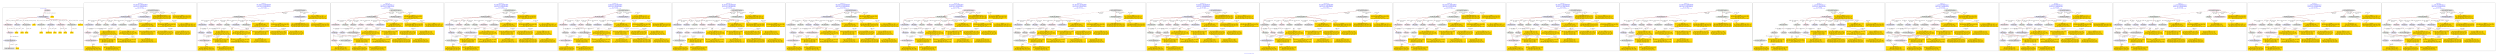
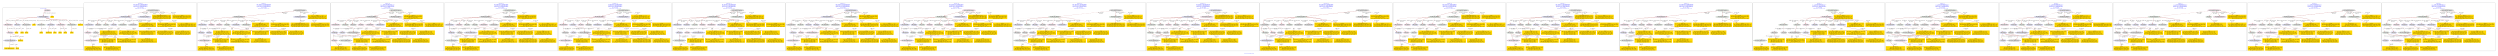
node "auther_uri": added
node "author_appellation_uri": fillcolor lightgray -> gold
